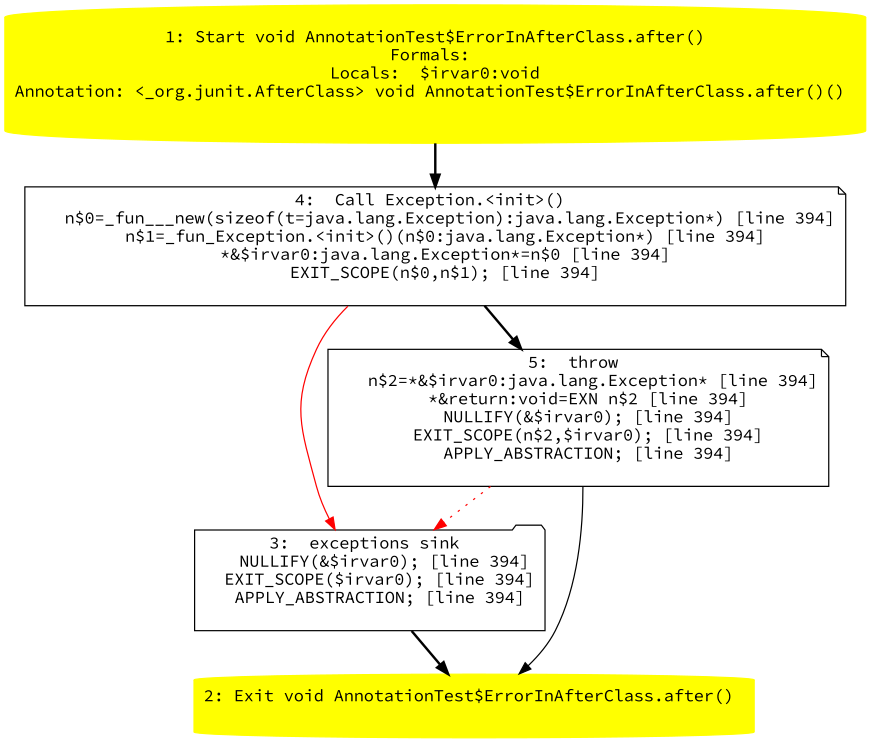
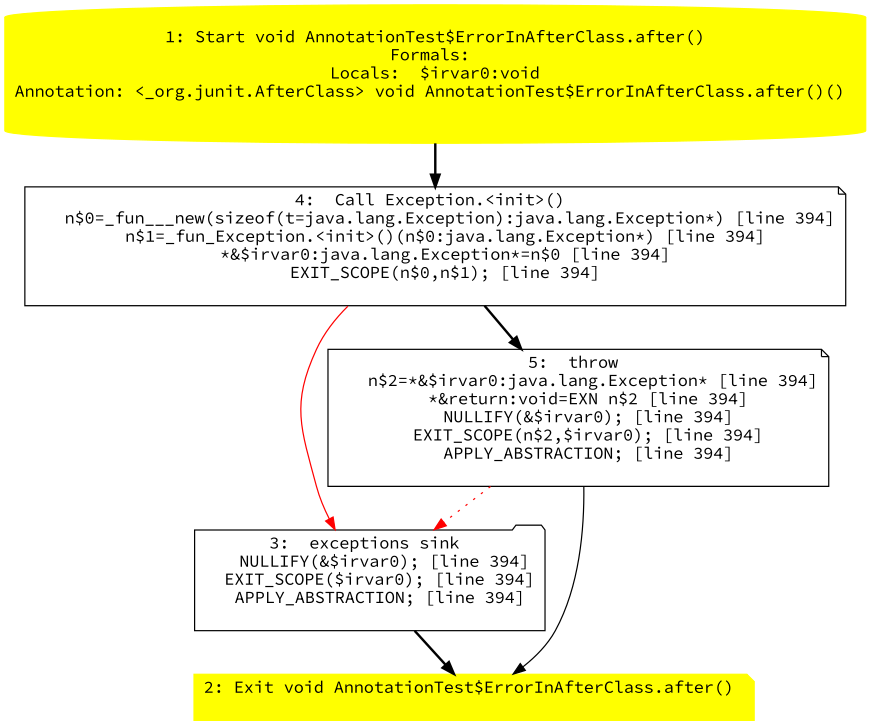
node "2: Exit void AnnotationTest$ErrorInAfterClass.after()": shape cylinder -> note
